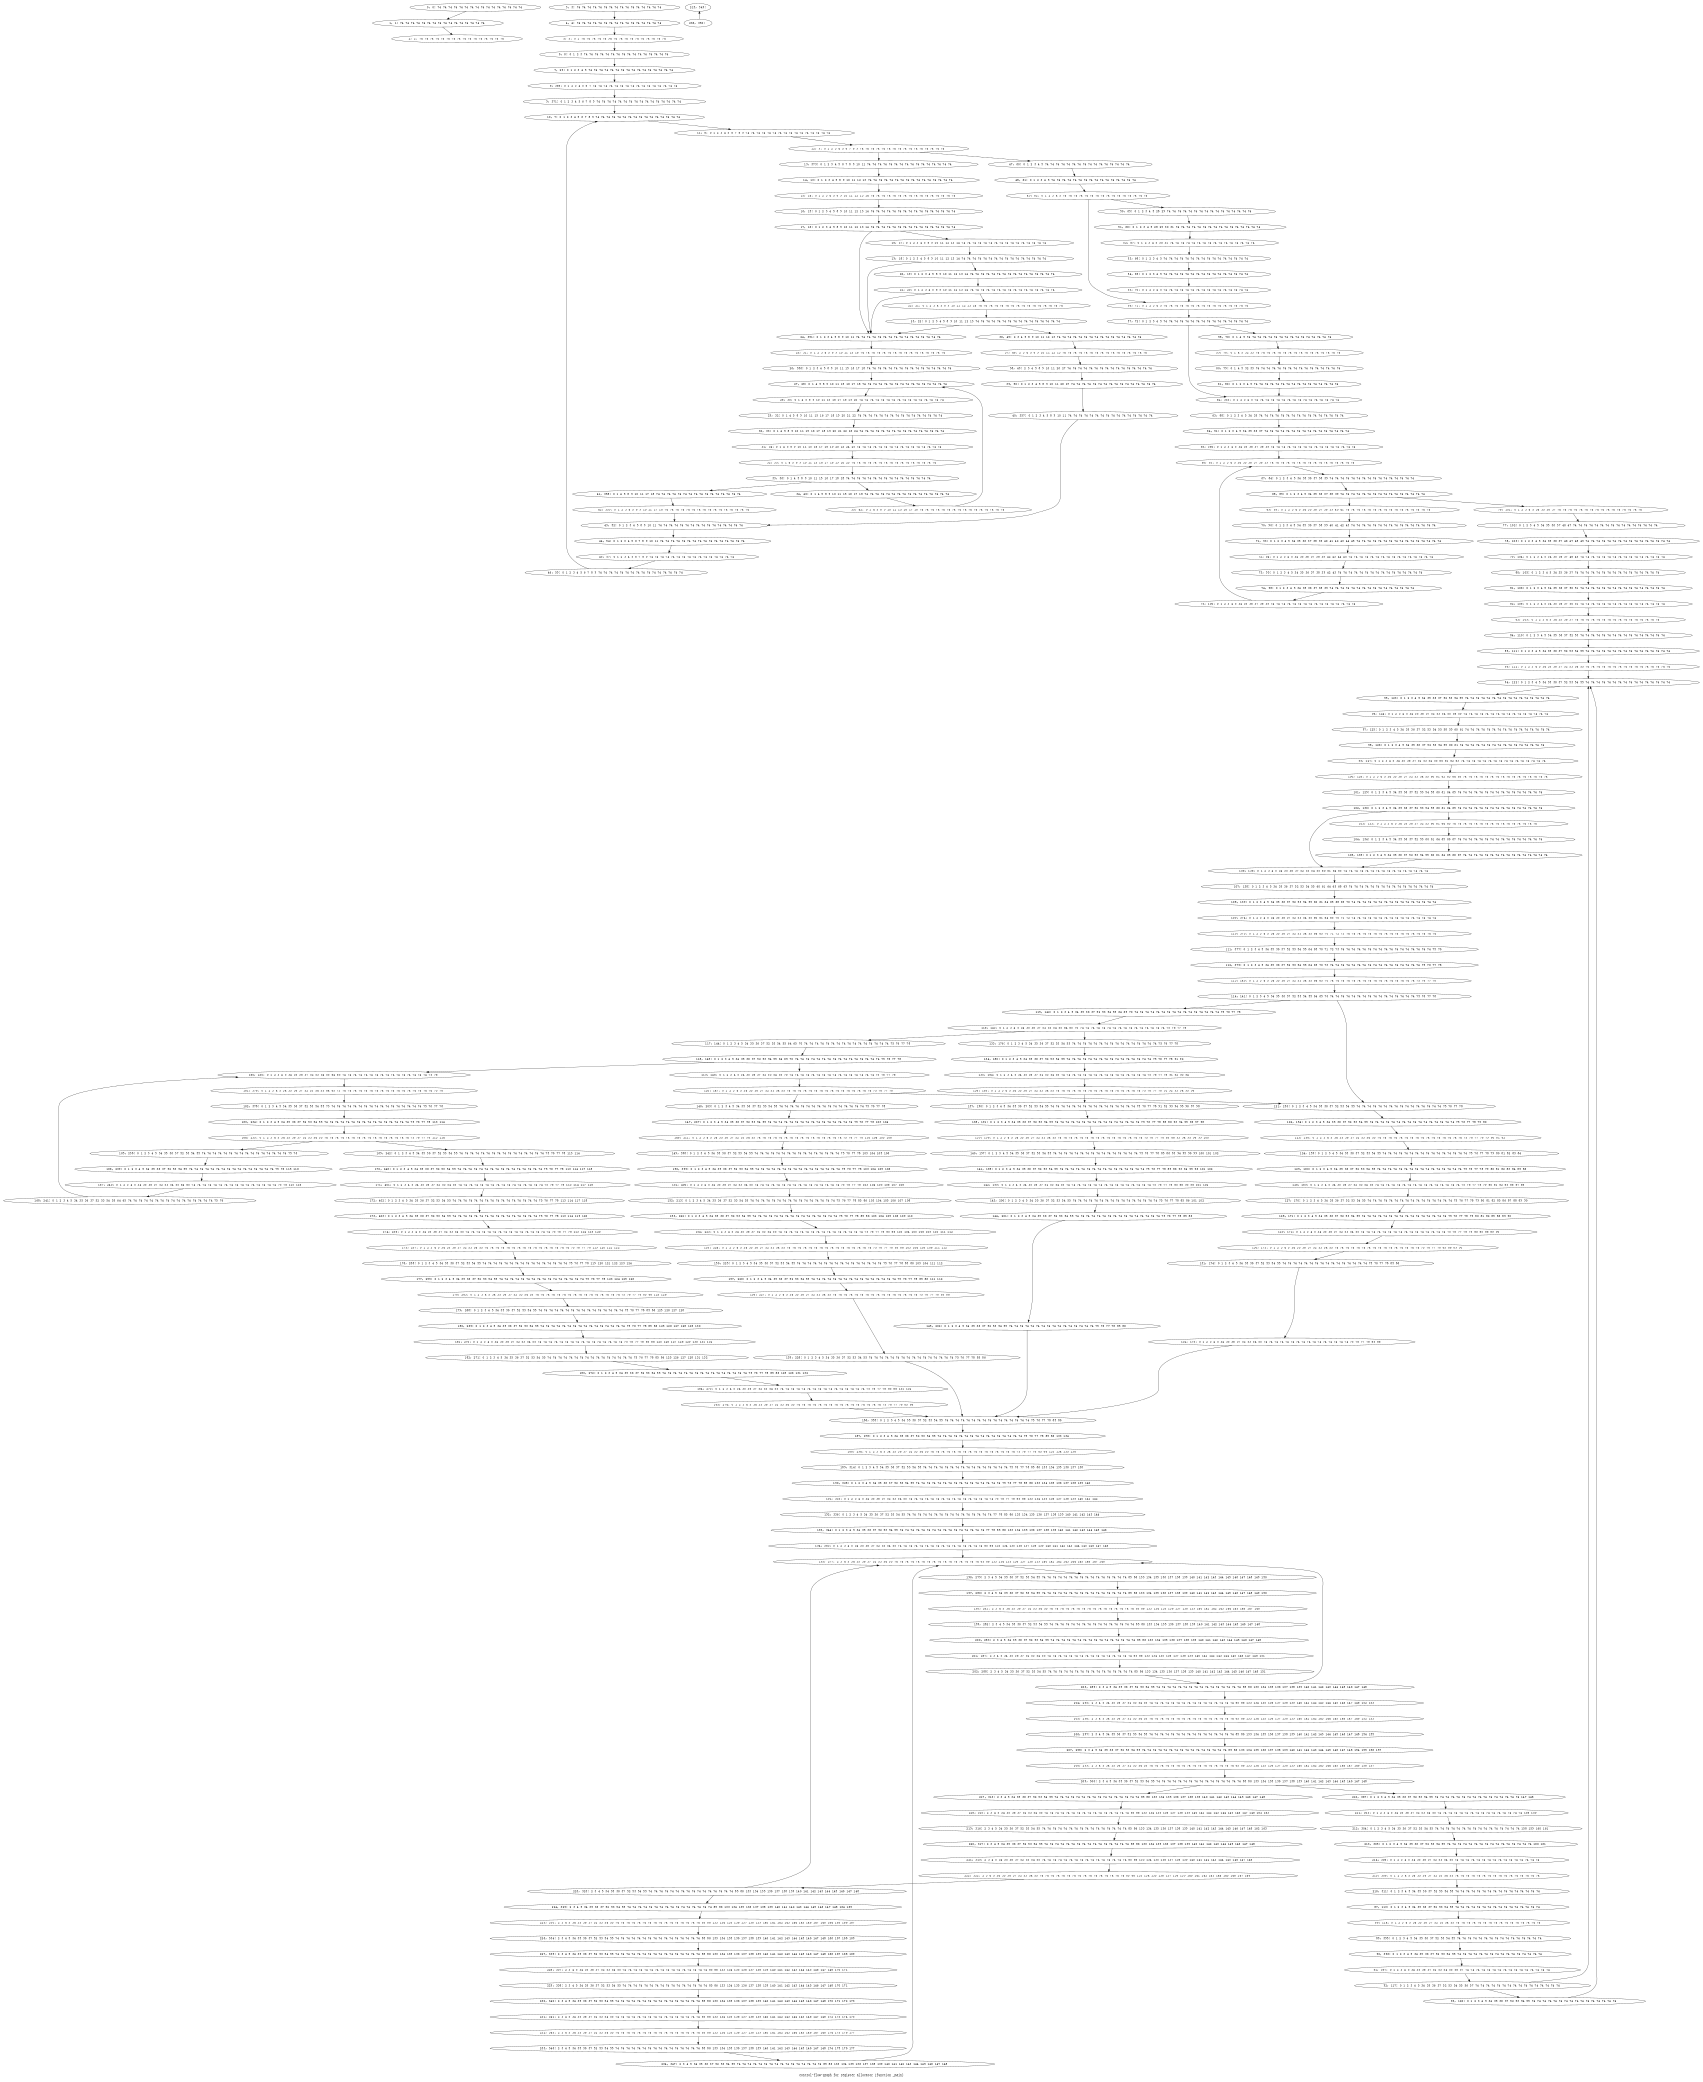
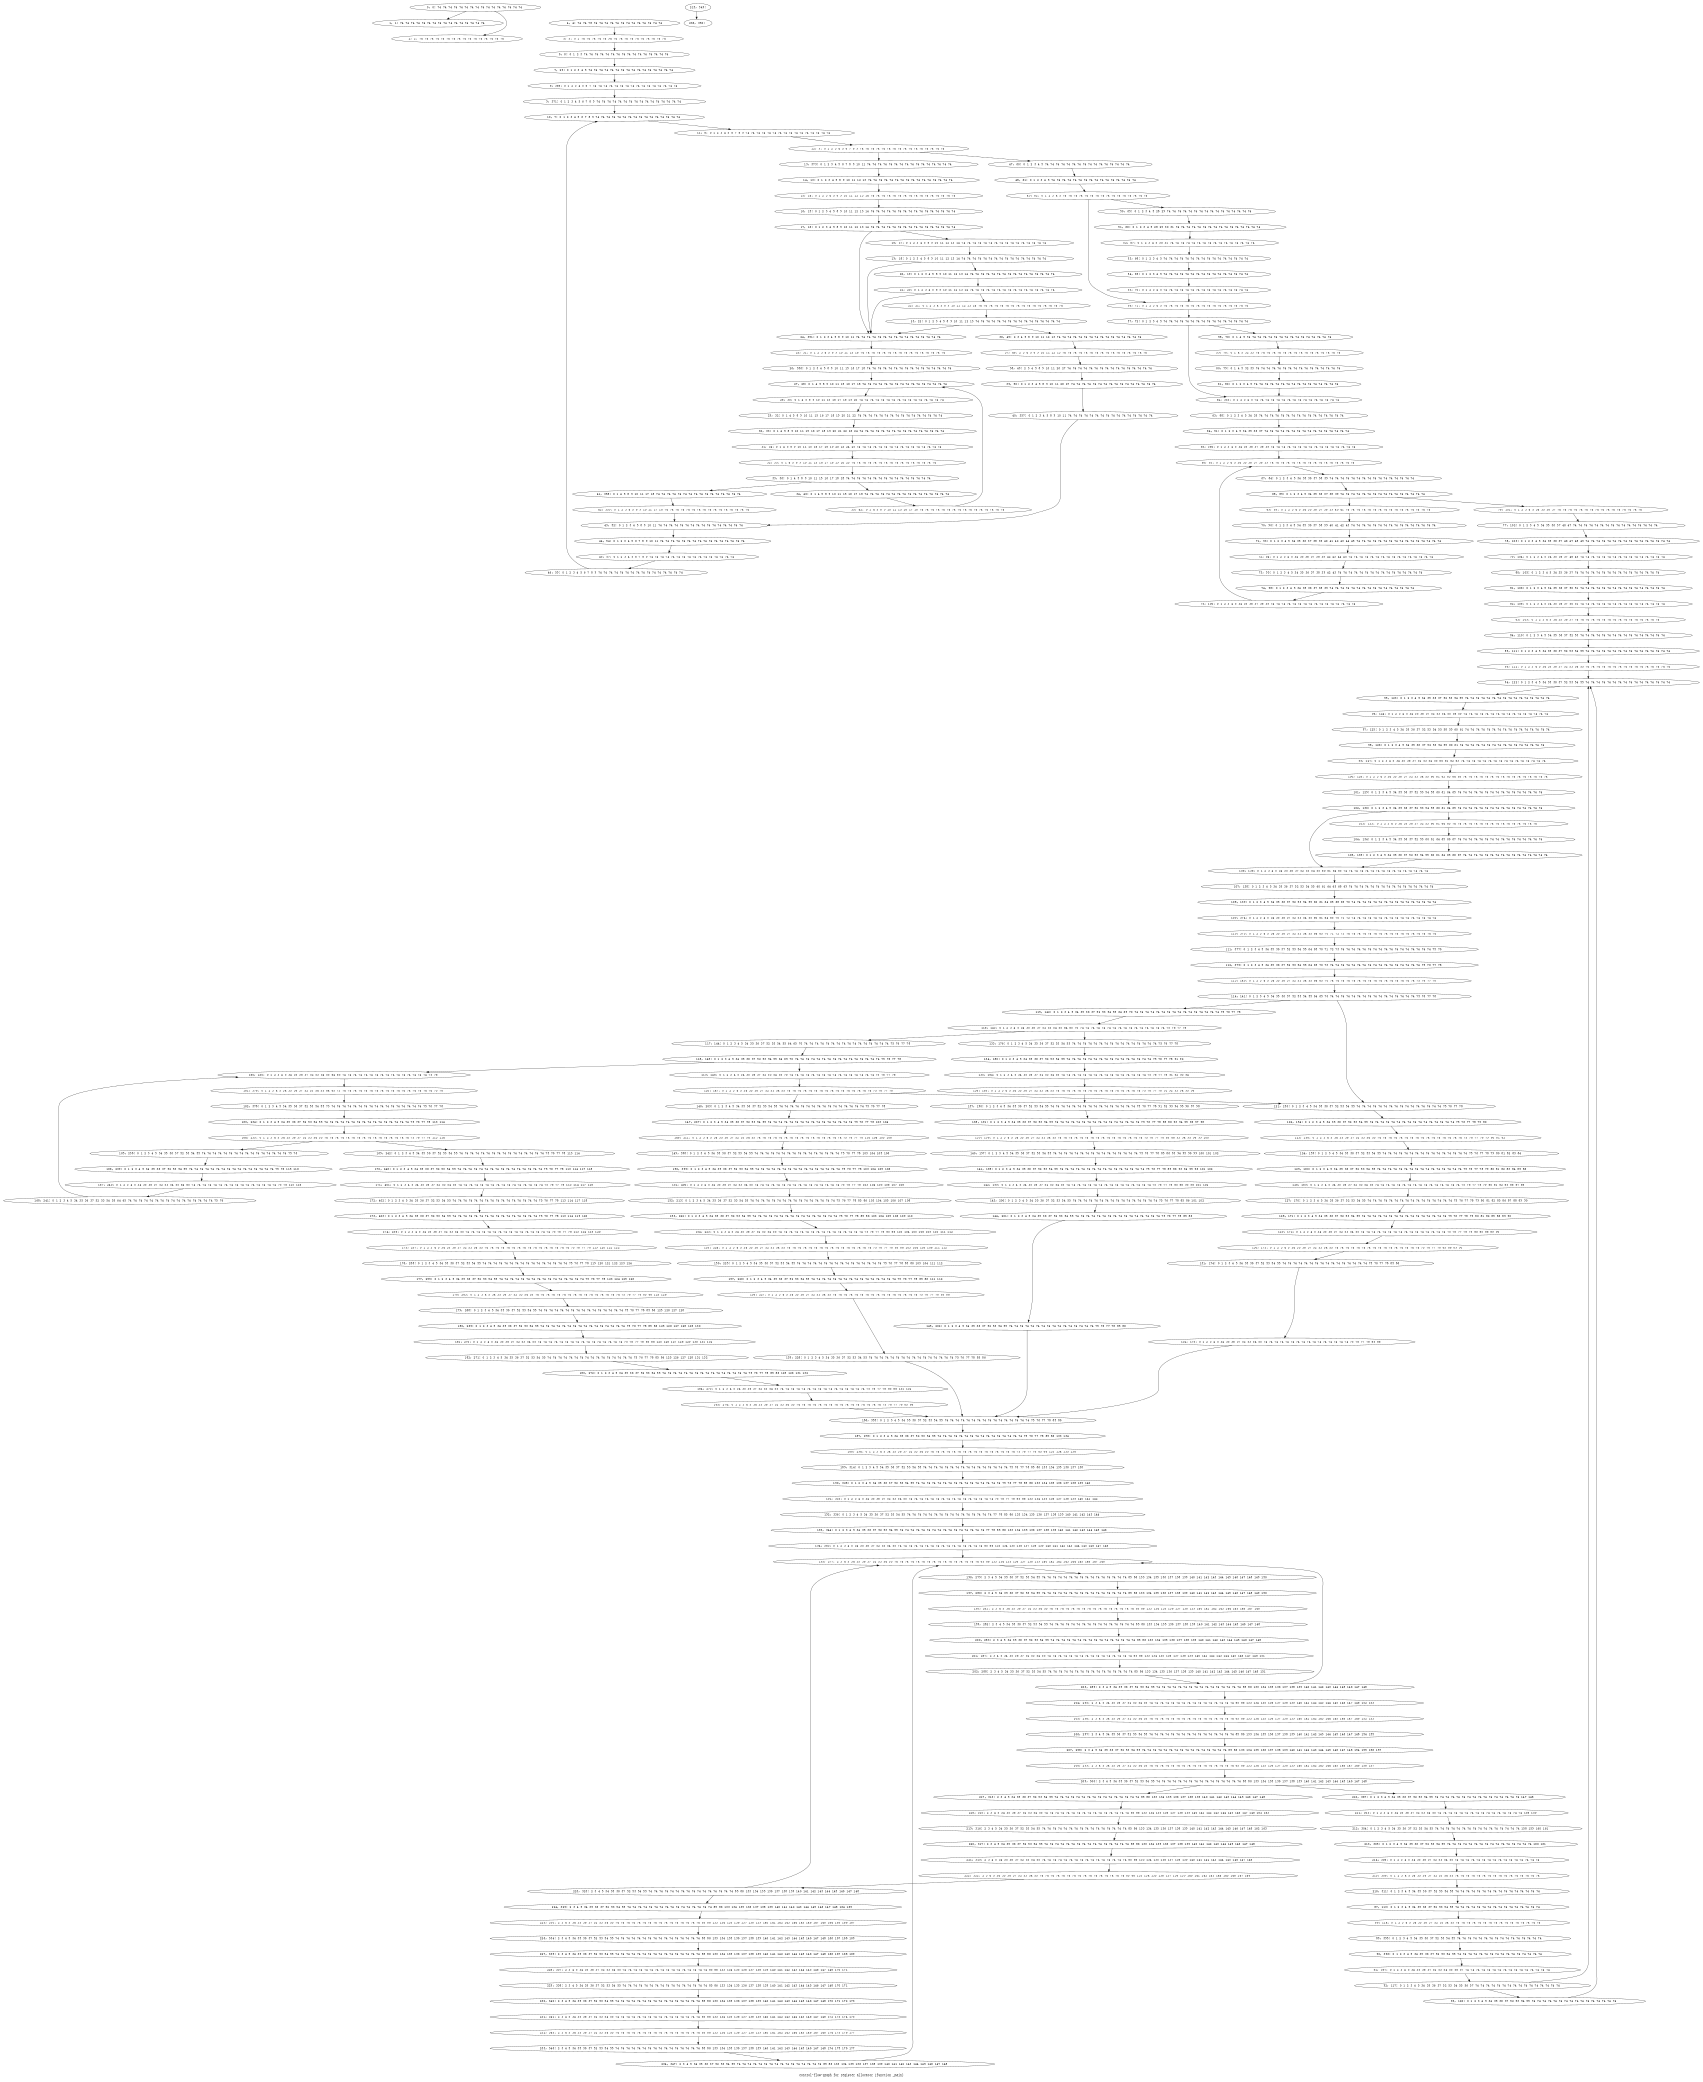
node "3, 3: 74 74 74 74 74 74 74 74 74 74 74 74 74 74 74 74": removed
edge "236, 350:" -> "215, 349:": reversed
node "4, 4: 74 74 74 74 74 74 74 74 74 74 74 74 74 74 74 74": label "4, 4: 74 74 74 74 74 74 74 74 74 74 74 74 74 74 74 74" -> "4, 4: 74 74 78 74 74 74 74 74 74 74 74 74 74 74 74 74"
edge "1, 1: 74 74 74 74 74 74 74 74 74 74 74 74 74 74 74 74" -> "2, 2: 74 74 74 74 74 74 74 74 74 74 74 74 74 74 74 74": now "0, 0: 74 74 74 74 74 74 74 74 74 74 74 74 74 74 74 74" -> "2, 2: 74 74 74 74 74 74 74 74 74 74 74 74 74 74 74 74"
